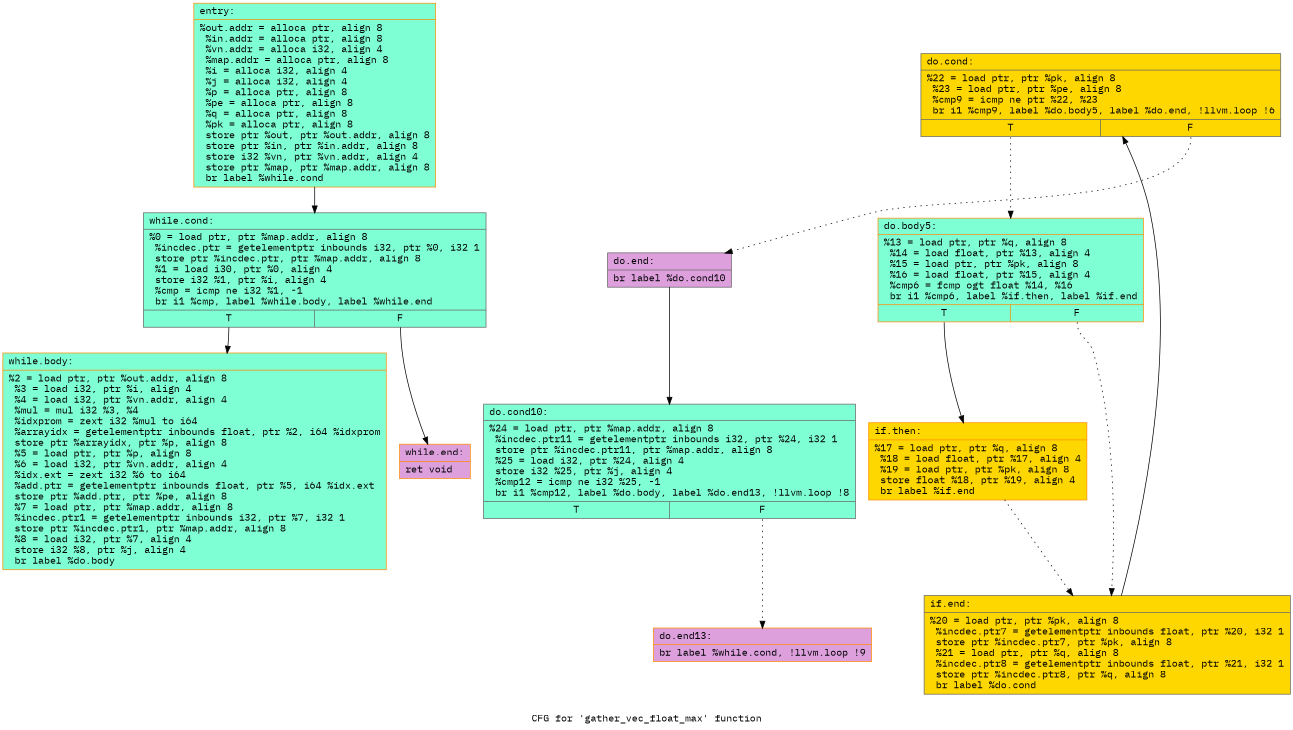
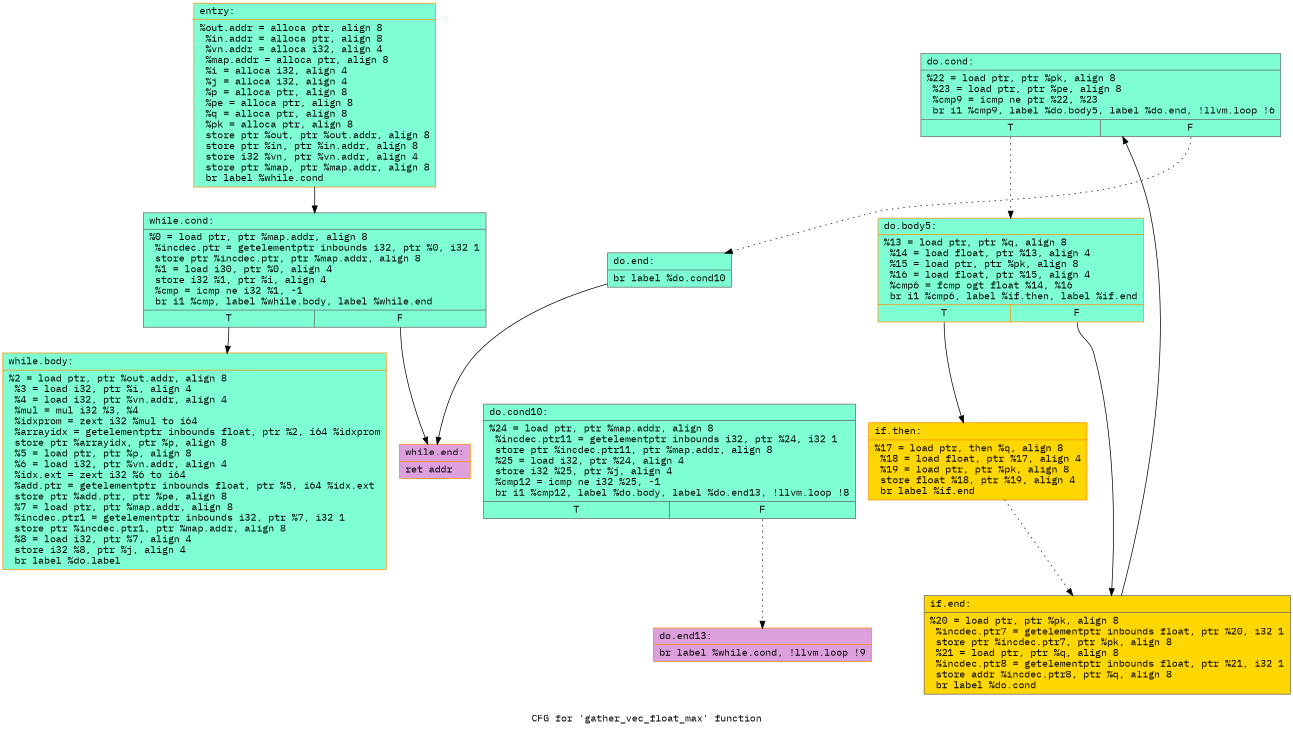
node "do.cond:": fillcolor gold -> aquamarine
node "do.end:": fillcolor plum -> aquamarine
edge "do.end:" -> "do.cond10:": now "do.end:" -> "while.end:"
node "if.then:": text "%17 = load ptr, ptr %q, align 8" -> "%17 = load ptr, then %q, align 8"
edge "do.body5:" -> "if.end:": style dotted -> solid
node "while.end:": text "ret void" -> "ret addr"
node "while.body:": text "br label %do.body" -> "br label %do.label"
node "if.end:": text "store ptr %incdec.ptr8, ptr %q, align 8" -> "store addr %incdec.ptr8, ptr %q, align 8"
